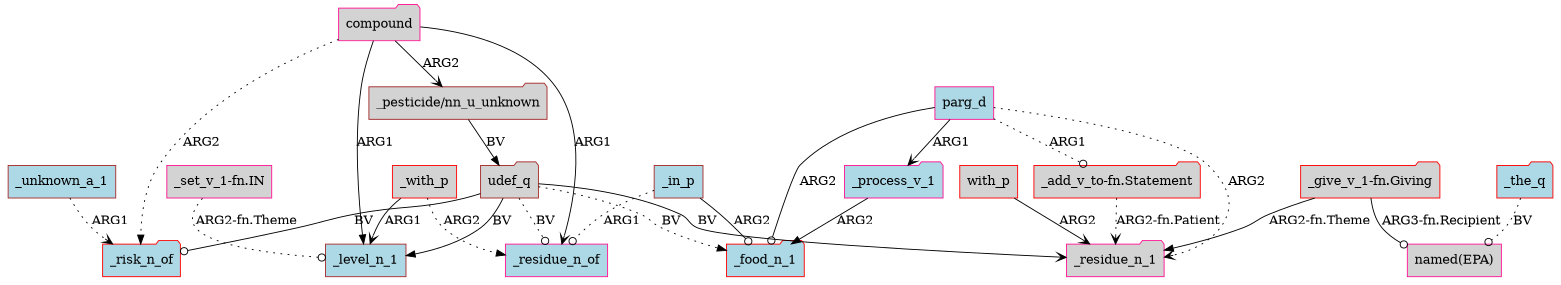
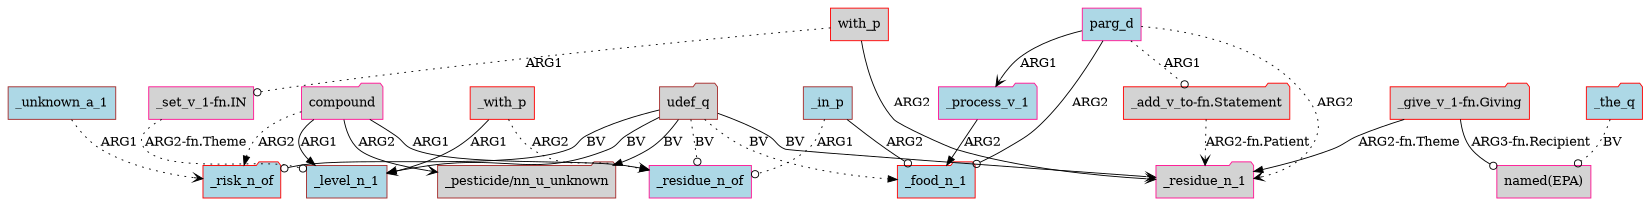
edge "with_p" -> "_set_v_1-fn.IN": added, label "ARG1"
edge "_pesticide/nn_u_unknown" -> "udef_q": reversed
